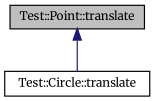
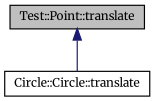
node "Test::Circle::translate": label "Test::Circle::translate" -> "Circle::Circle::translate"
